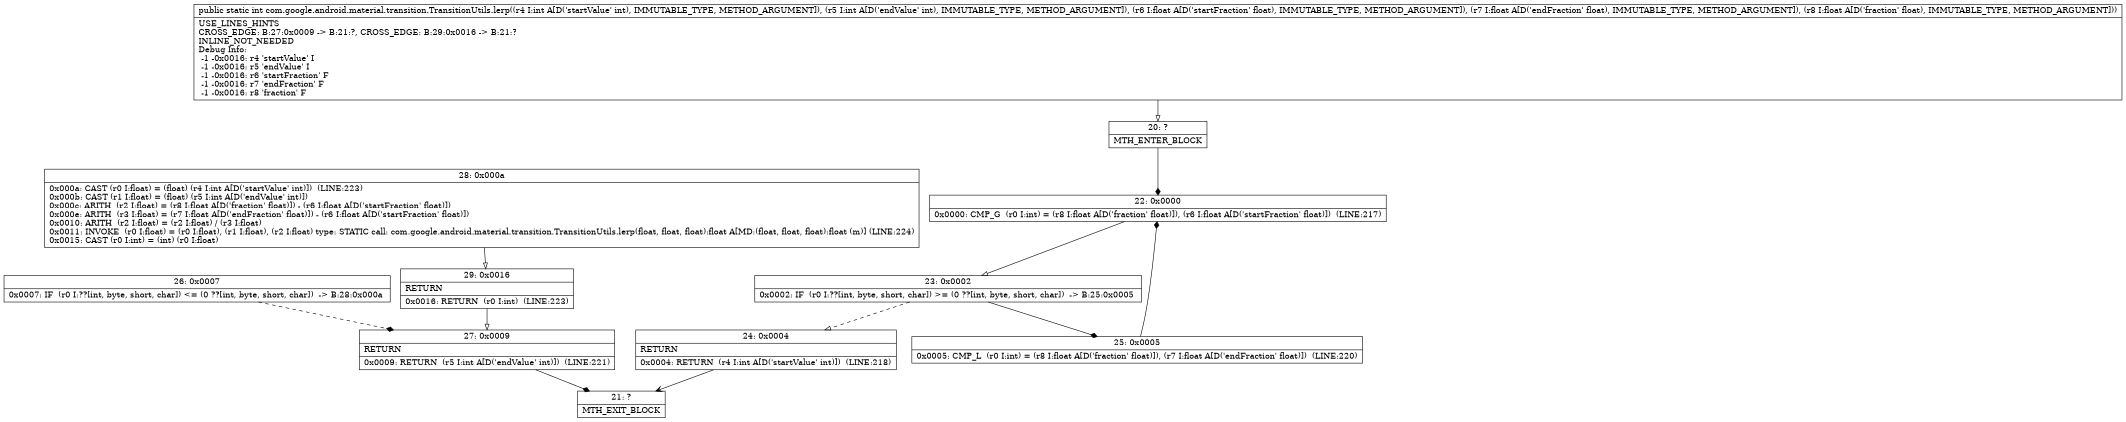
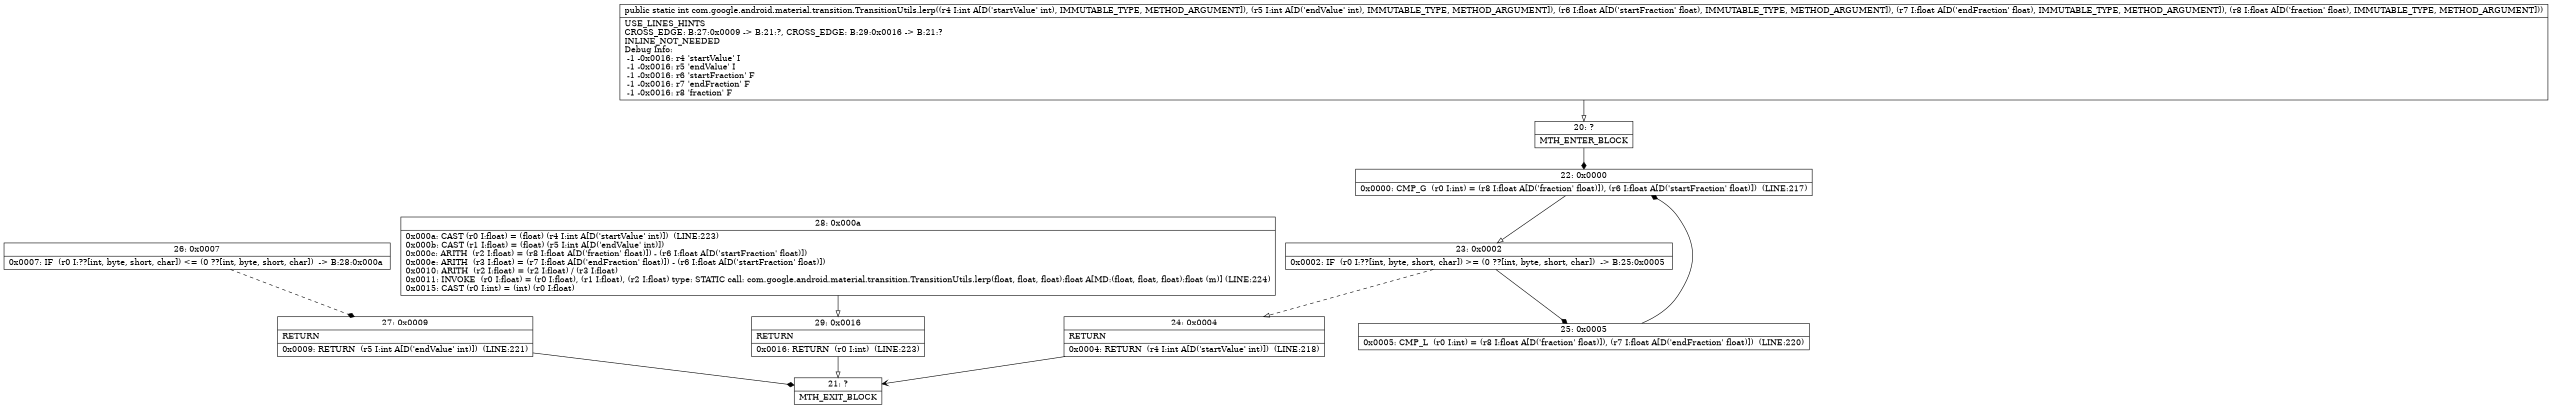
edge "29: 0x0016" -> "27: 0x0009": now "29: 0x0016" -> "21: ?"
